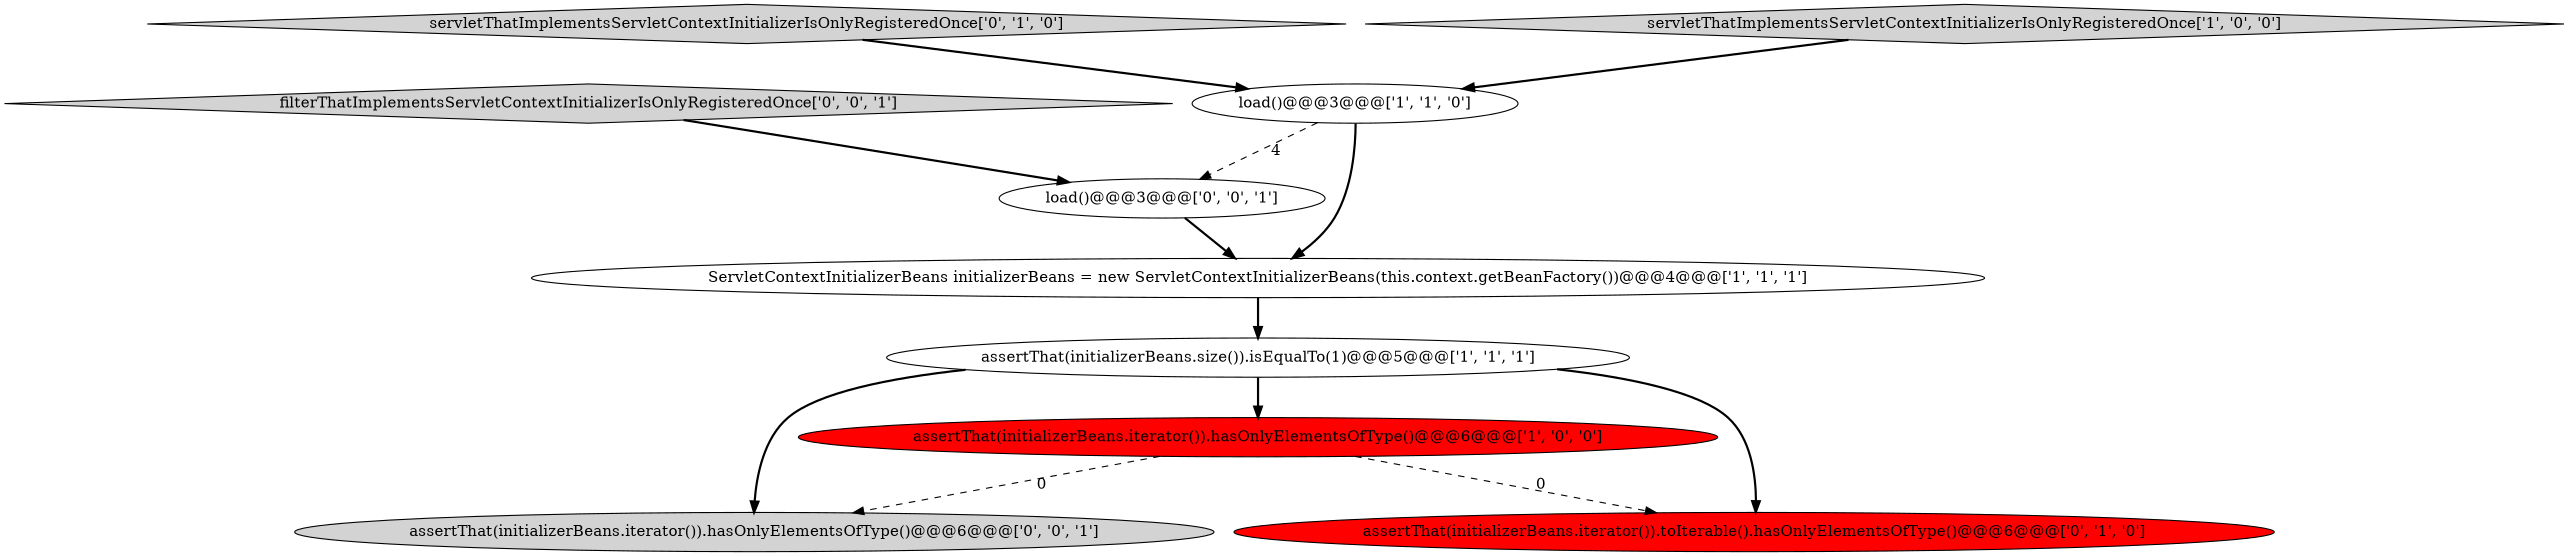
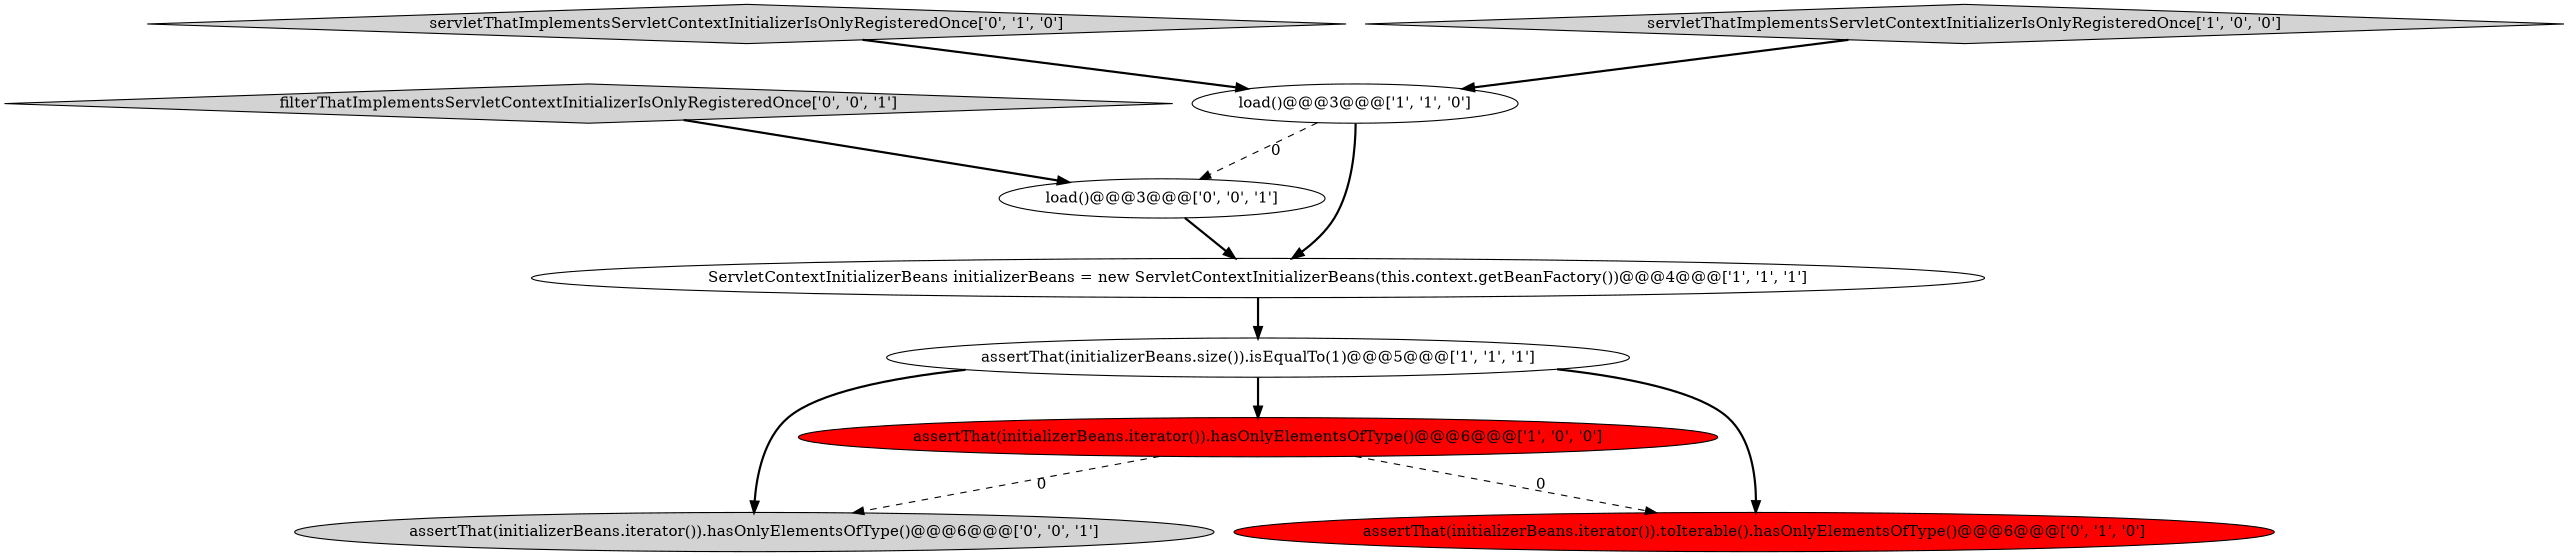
edge "load()@@@3@@@['1', '1', '0']" -> "load()@@@3@@@['0', '0', '1']": label "4" -> "0"
